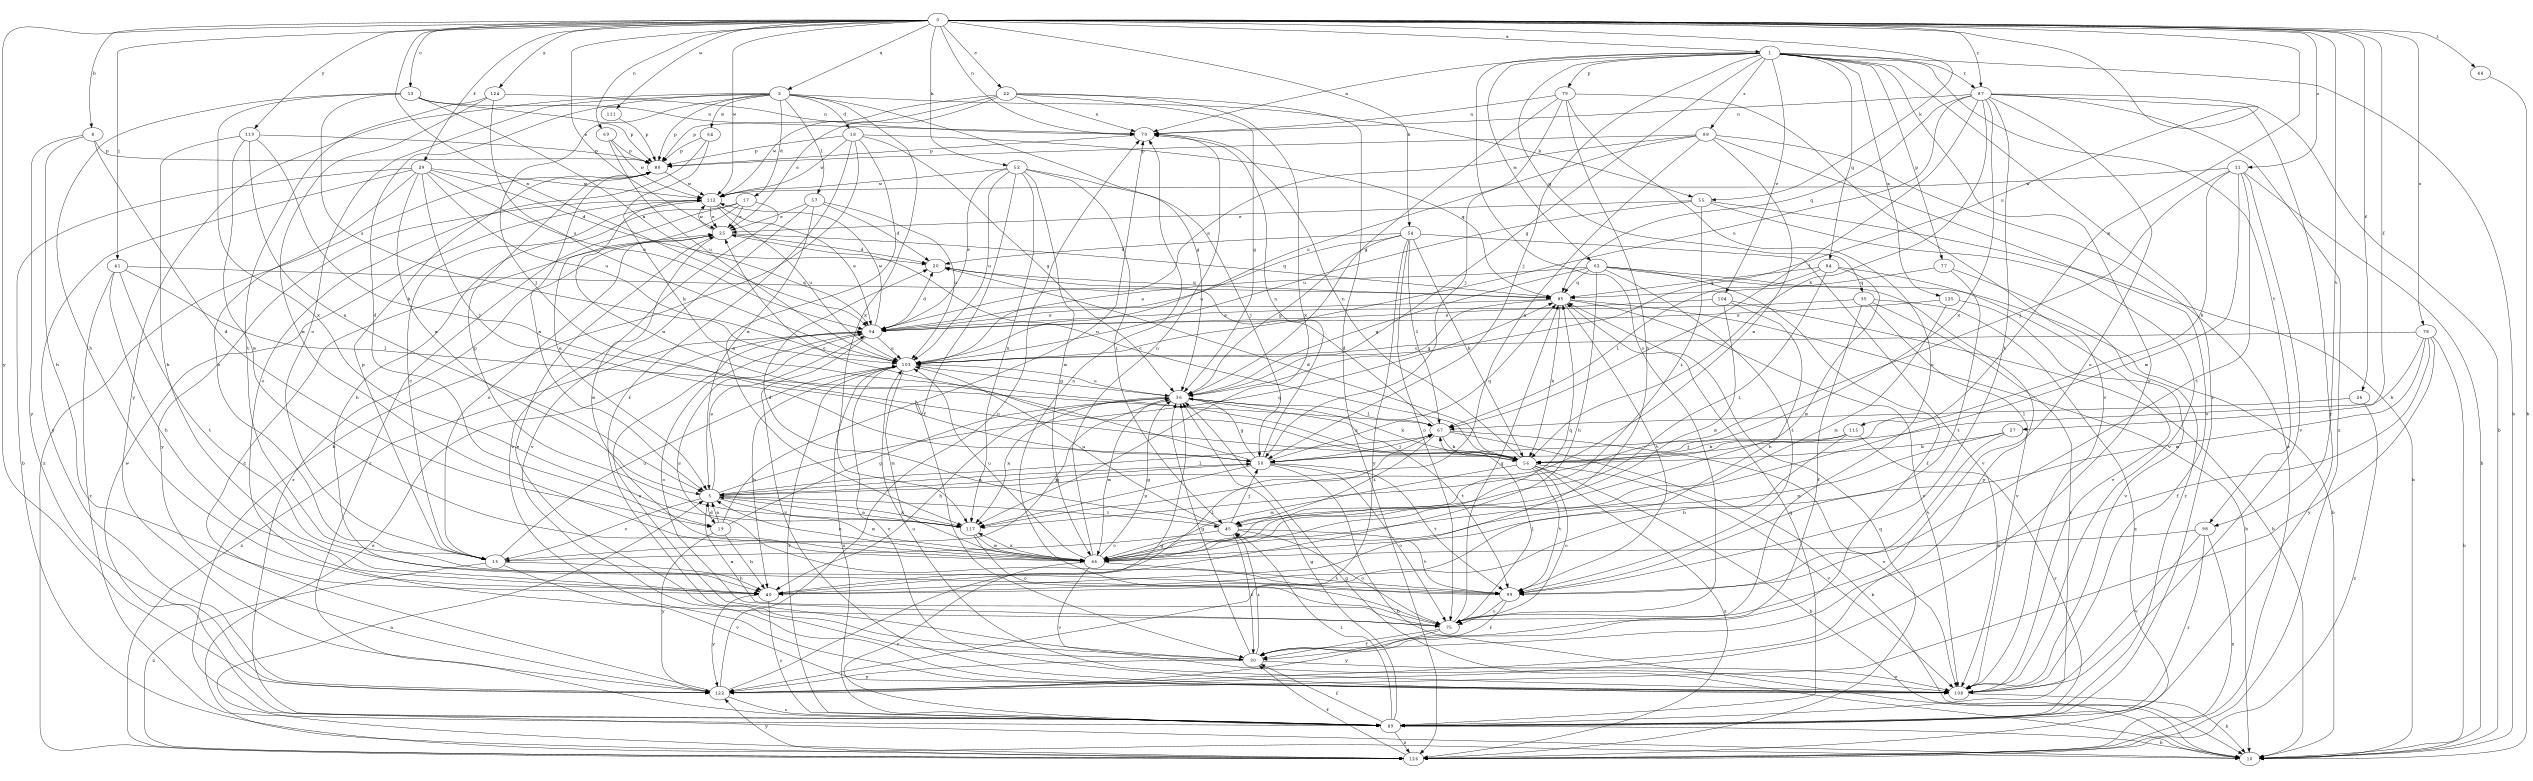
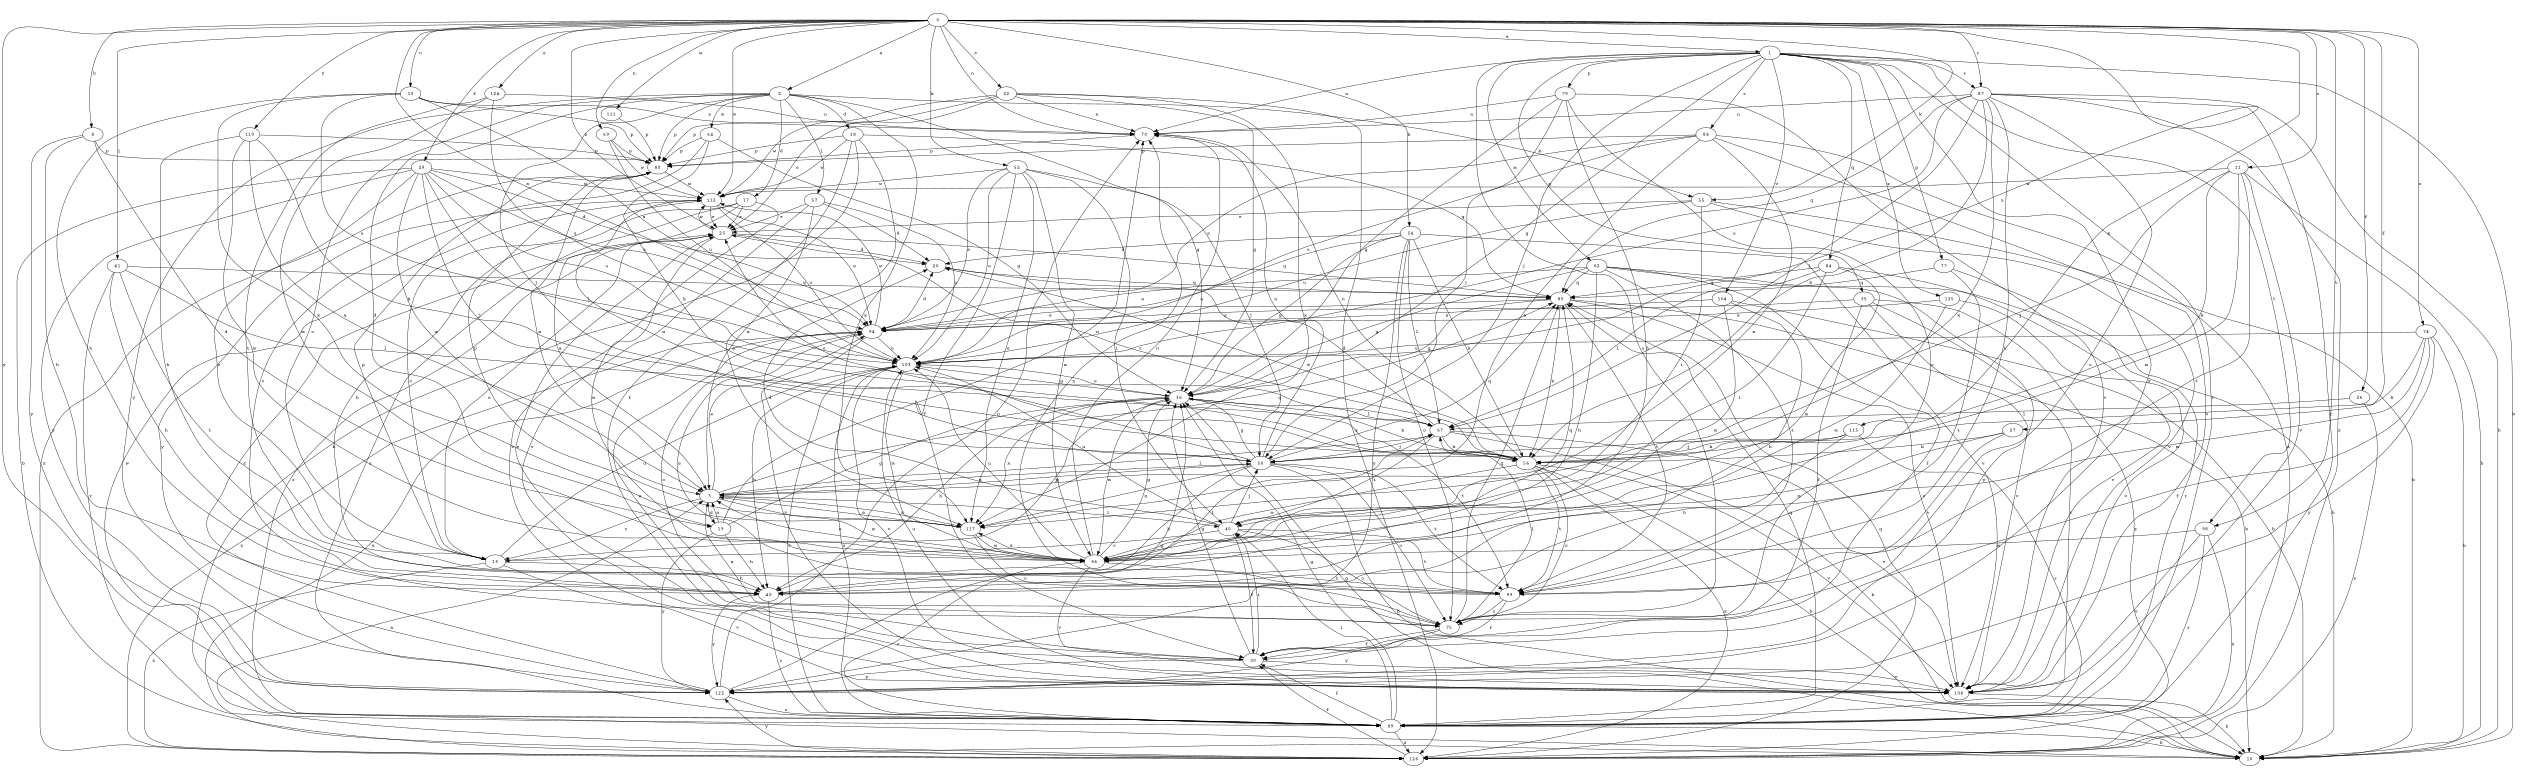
node "44": removed
edge "18" -> "36": now "64" -> "36"
node "78": label "78" -> "74"
edge "29" -> "67": added, label "l"
edge "50" -> "40": added, label "h"
